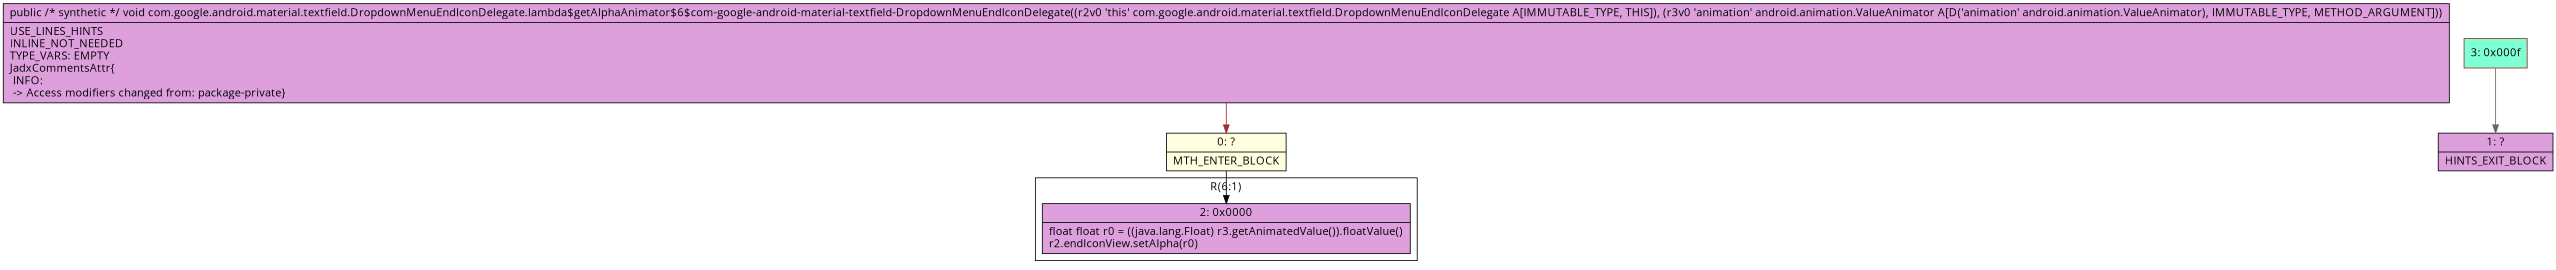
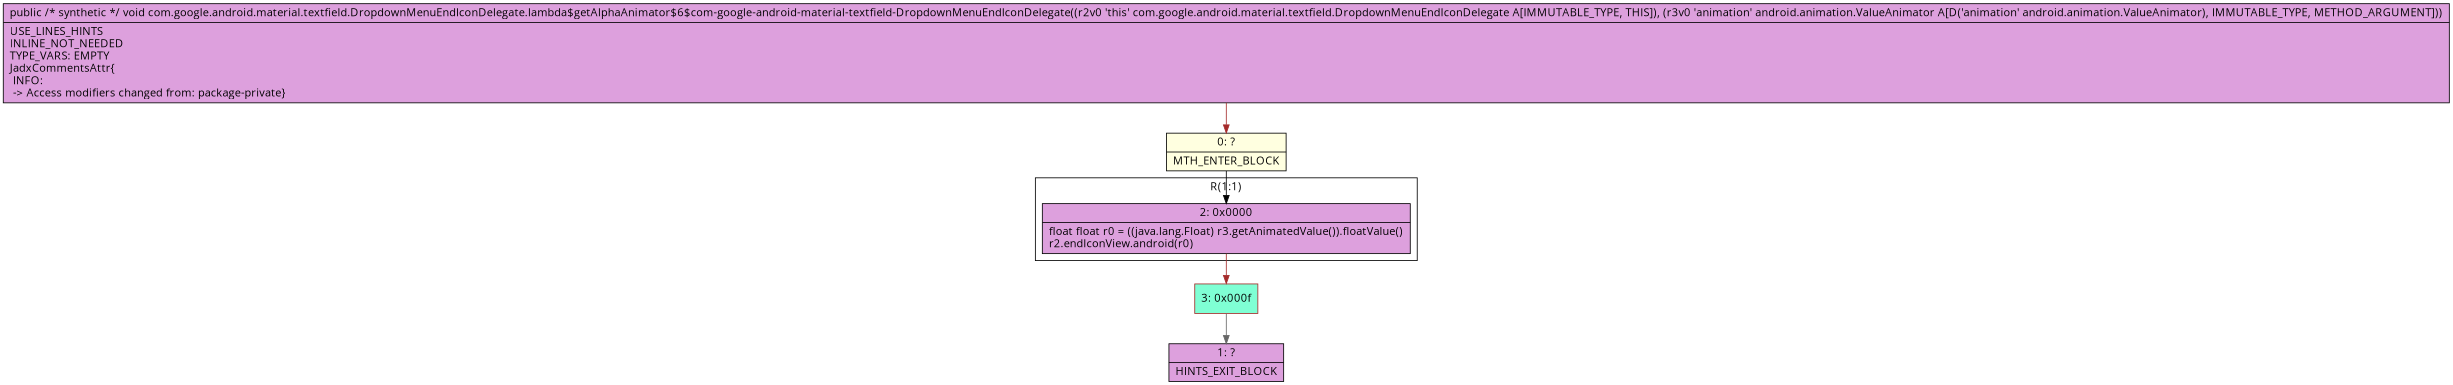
cluster "R(6:1)": label "R(6:1)" -> "R(1:1)"
node "2: 0x0000": text "r2.endIconView.setAlpha(r0)" -> "r2.endIconView.android(r0)"
edge "2: 0x0000" -> "3: 0x000f": added
